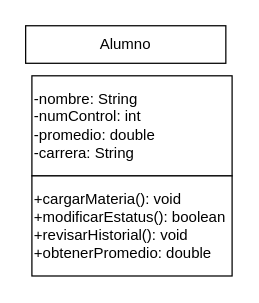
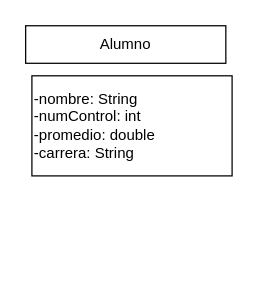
node "+cargarMateria(): void +modificarEstatus(): boolean +revisarHistorial(): void +obtenerPromedio: double": removed
